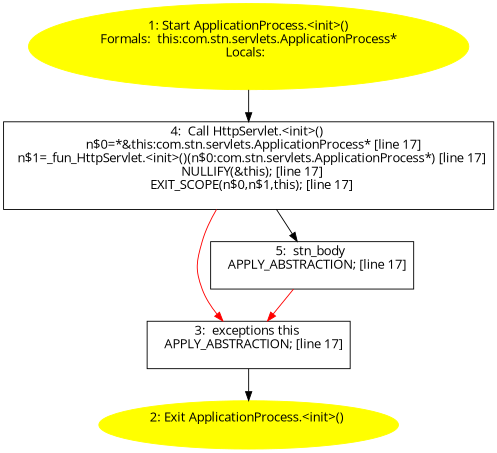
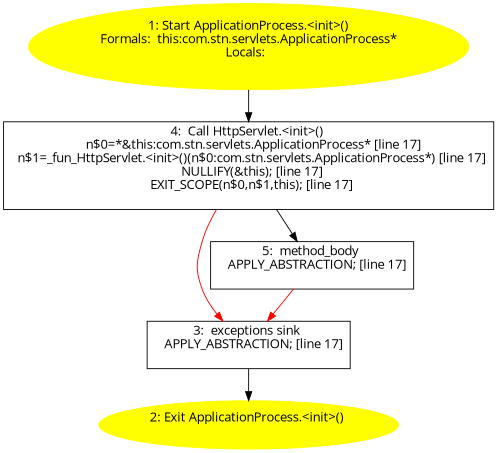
node "5:  stn_body APPLY_ABSTRACTION; [line 17]": label "5:  stn_body APPLY_ABSTRACTION; [line 17]" -> "5:  method_body APPLY_ABSTRACTION; [line 17]"
node "3:  exceptions this APPLY_ABSTRACTION; [line 17]": label "3:  exceptions this APPLY_ABSTRACTION; [line 17]" -> "3:  exceptions sink APPLY_ABSTRACTION; [line 17]"
